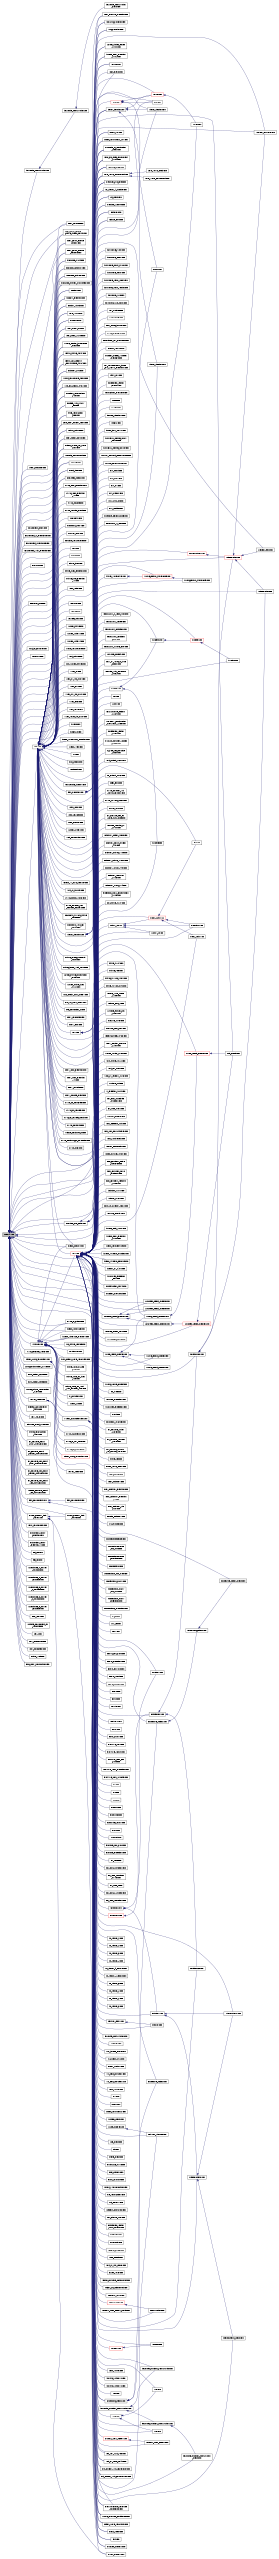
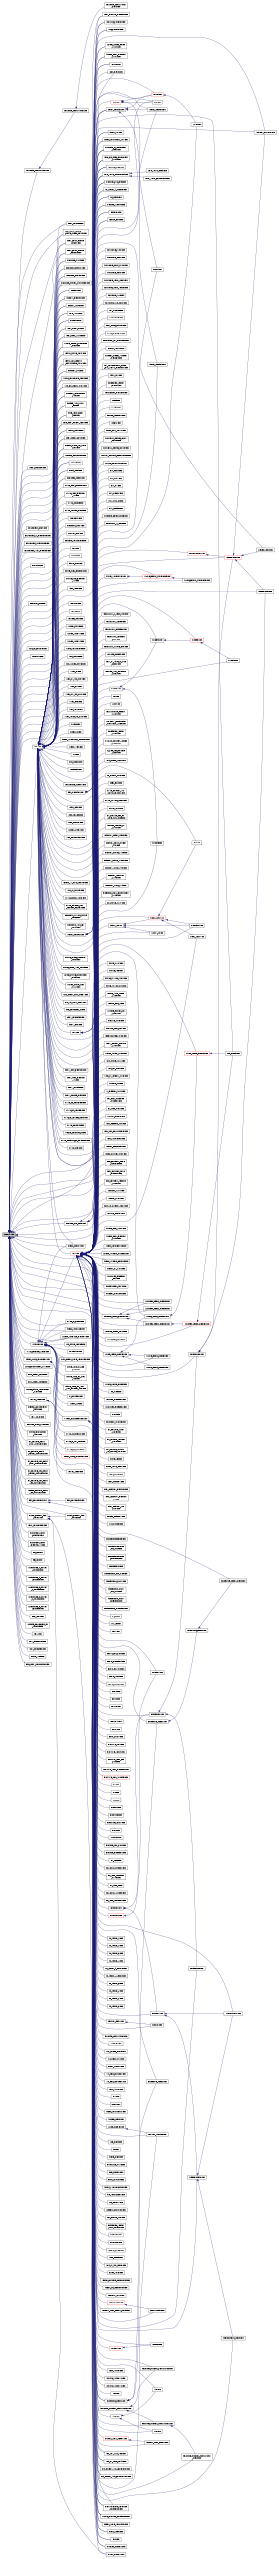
node "hello_world_component.cpp": label "hello_world_component.cpp" -> "serial_world_component.cpp"
node "exclusive_scan_validate.cpp": color black -> red
